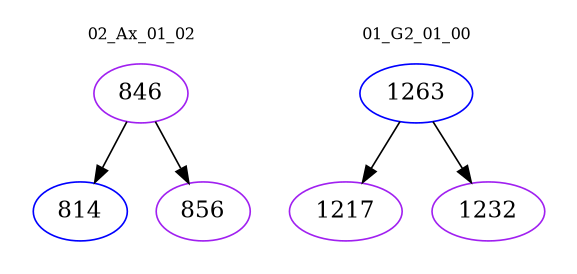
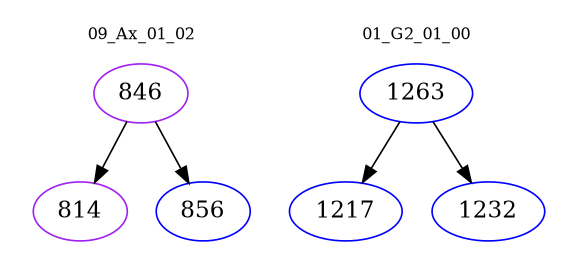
cluster "02_Ax_01_02": label "02_Ax_01_02" -> "09_Ax_01_02"
node "814": color blue -> purple
node "856": color purple -> blue
node "1217": color purple -> blue
node "1232": color purple -> blue
